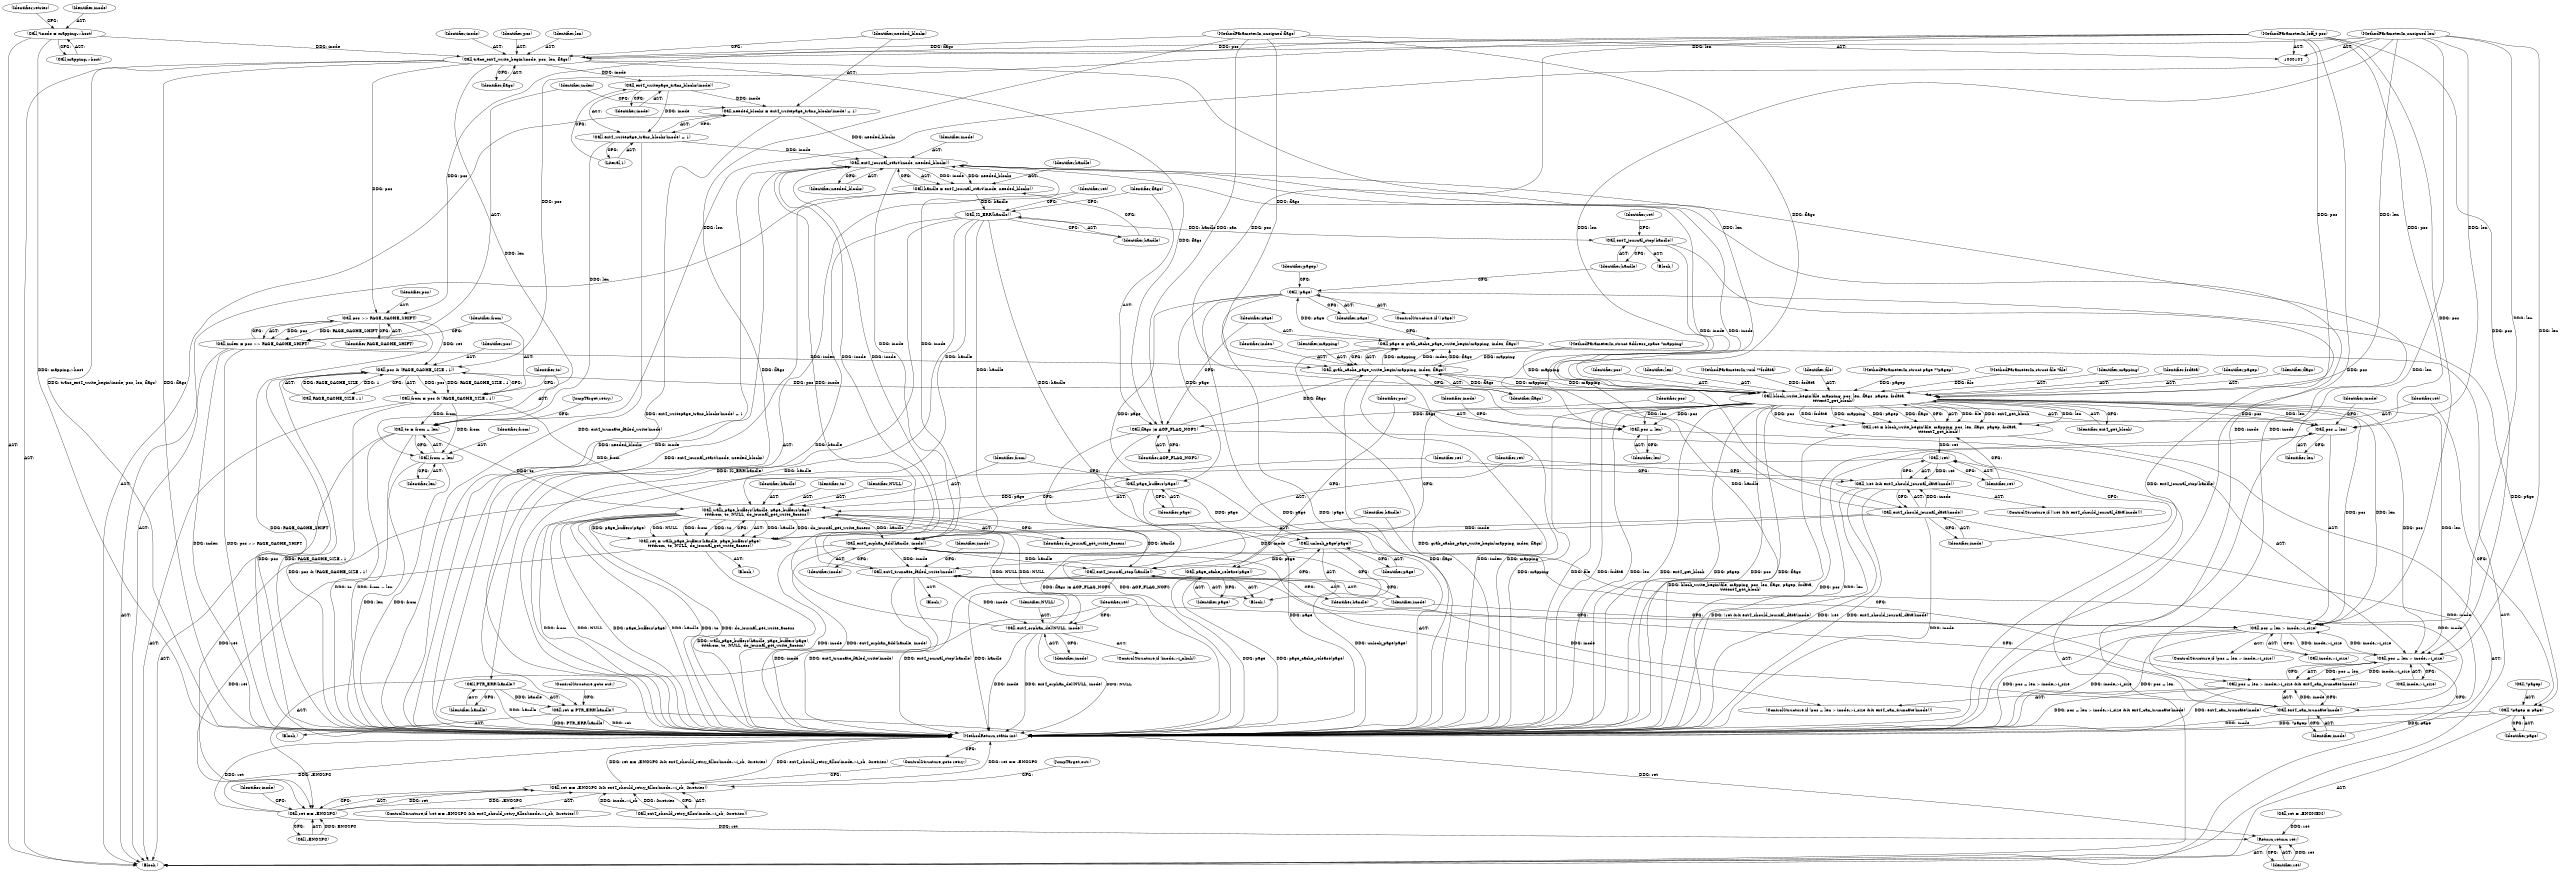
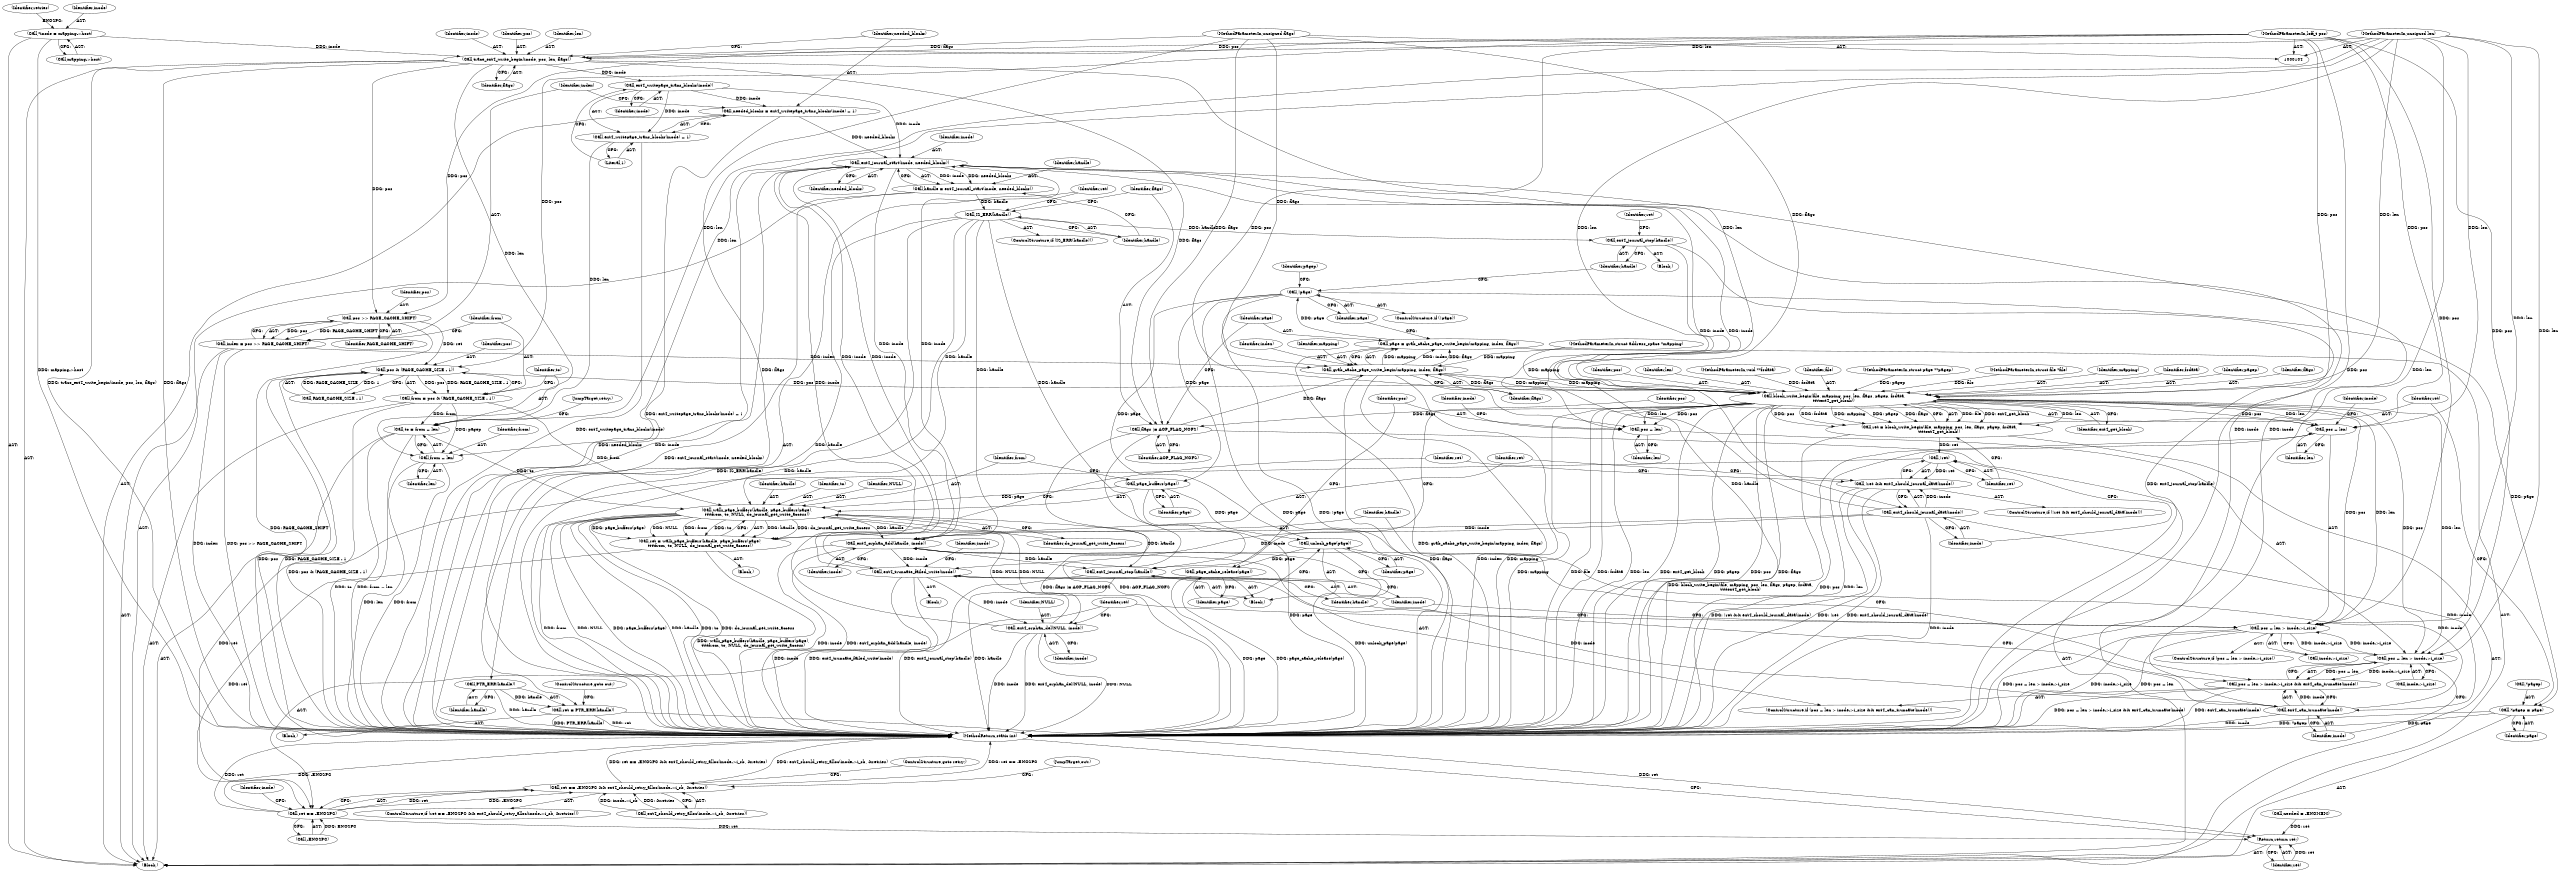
edge "(Identifier,retries)" -> "(Call,*inode = mapping->host)": label "CFG: " -> "ENOSPC: "
edge "(MethodParameterIn,unsigned len)" -> "(Call,from + len)": added, label "DDG: len"
edge "(Call,ext4_writepage_trans_blocks(inode) + 1)" -> "(Call,ext4_journal_start(inode, needed_blocks))": now "(Call,ext4_writepage_trans_blocks(inode))" -> "(Call,ext4_journal_start(inode, needed_blocks))"
edge "(MethodParameterIn,unsigned flags)" -> "(Call,flags |= AOP_FLAG_NOFS)": label "DDG: can" -> "DDG: flags"
node "(ControlStructure,if (IS_ERR(handle)))": added
edge "(Call,from = pos & (PAGE_CACHE_SIZE - 1))" -> "(Call,from + len)": label "DDG: from" -> "DDG: pagep"
edge "(Call,ext4_writepage_trans_blocks(inode) + 1)" -> "(MethodReturn,static int)": label "DDG: ext4_truncate_failed_write(inode)" -> "DDG: ext4_writepage_trans_blocks(inode)"
node "(ControlStructure,if (inode->i_nlink))": removed
edge "(MethodReturn,static int)" -> "(ControlStructure,goto retry;)": now "(MethodReturn,static int)" -> "(Return,return ret;)"
node "(Call,ret = -ENOMEM)": label "(Call,ret = -ENOMEM)" -> "(Call,needed = -ENOMEM)"
